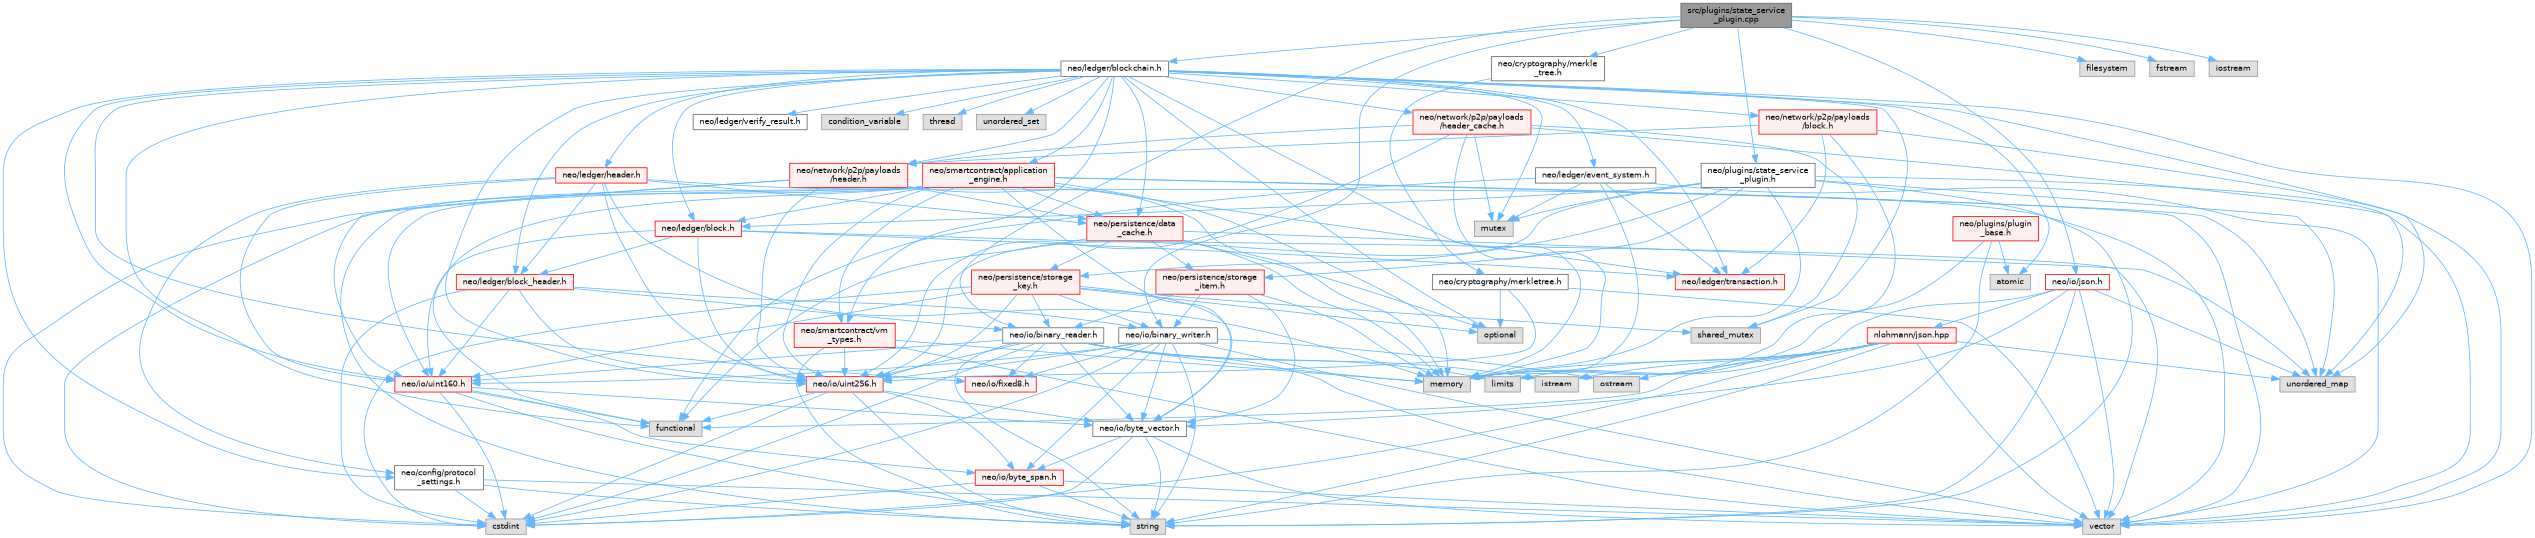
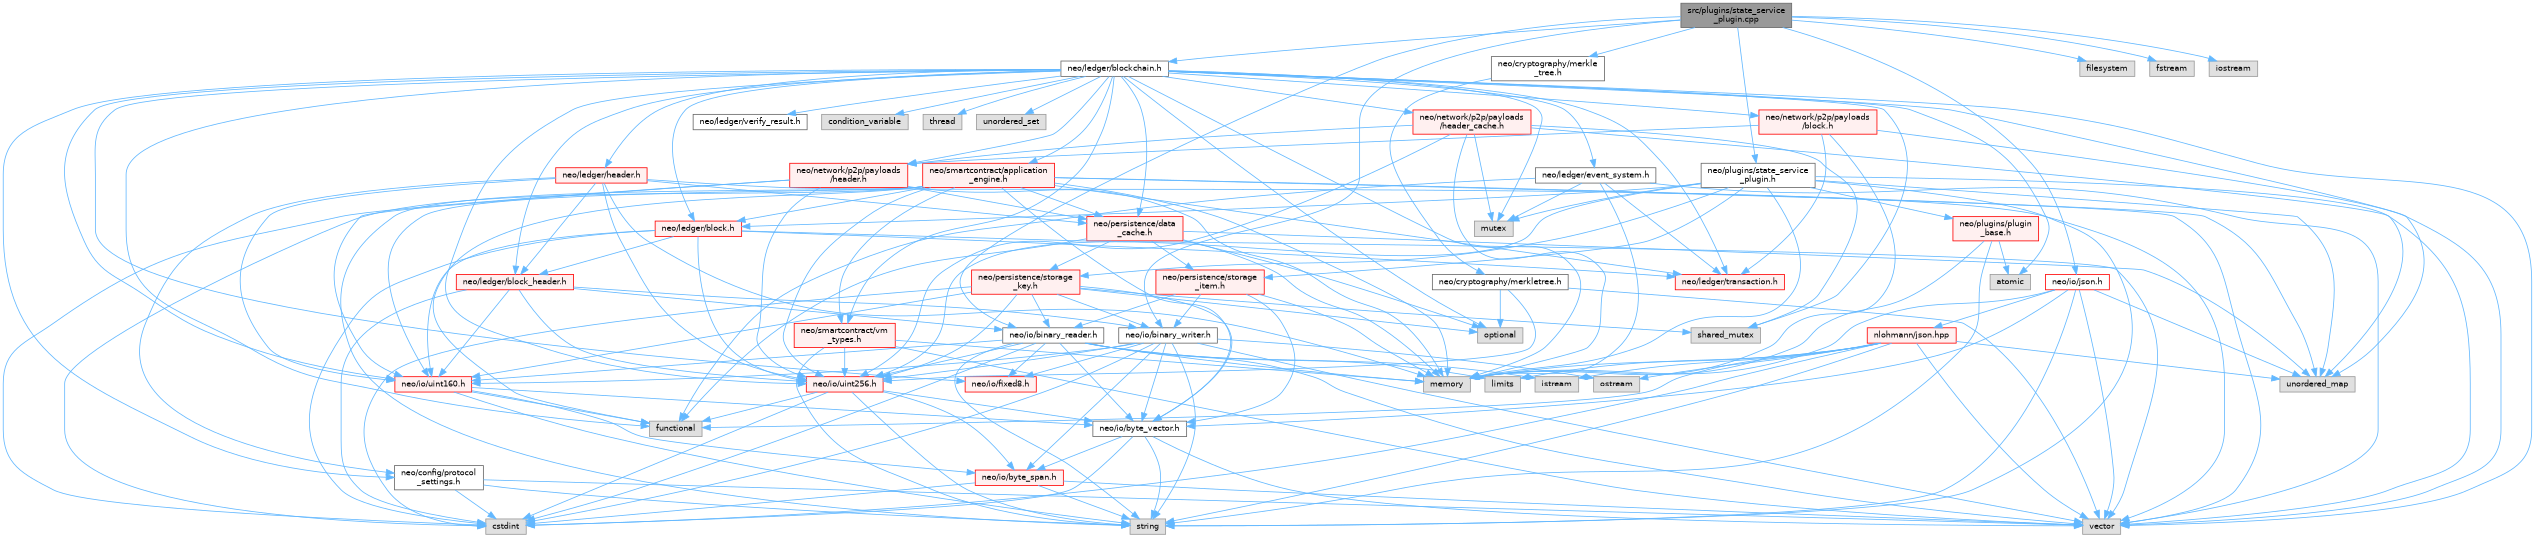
edge "neo/plugins/state_service _plugin.h" -> "neo/plugins/plugin _base.h": added
edge "neo/io/uint160.h" -> "cstdint": now "neo/ledger/block.h" -> "cstdint"
